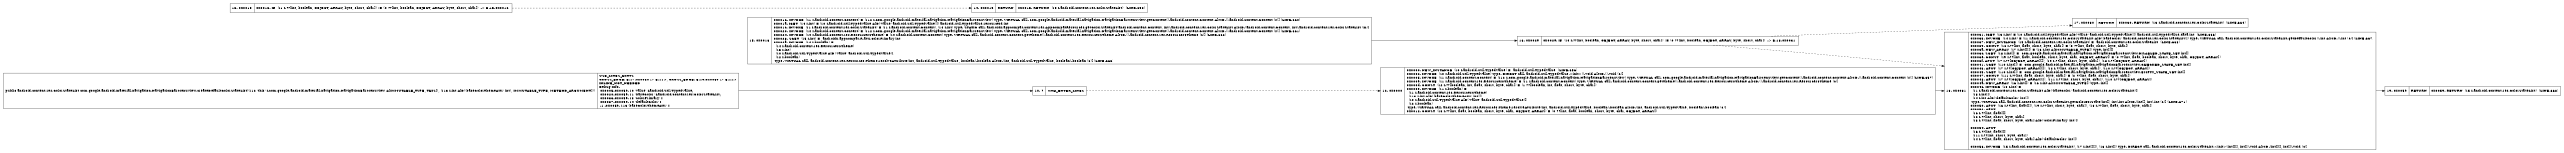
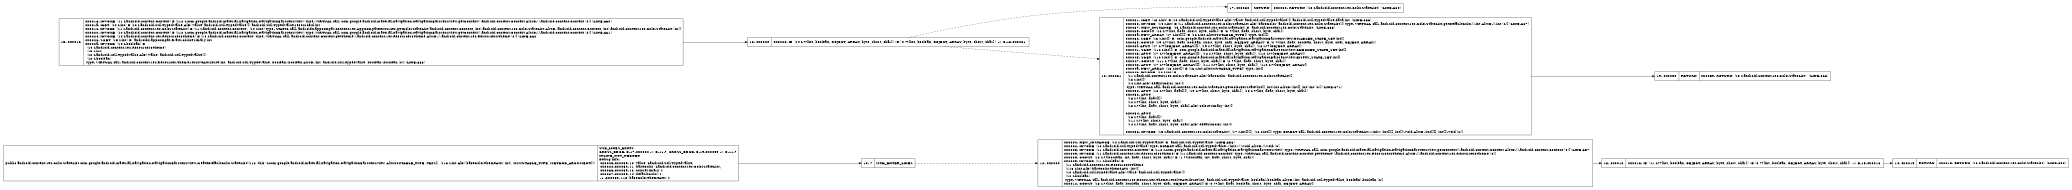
edge "13: 0x0013" -> "14: 0x0015": style dashed -> solid
edge "12: 0x0000" -> "18: 0x0031": now "12: 0x0000" -> "13: 0x0013"
